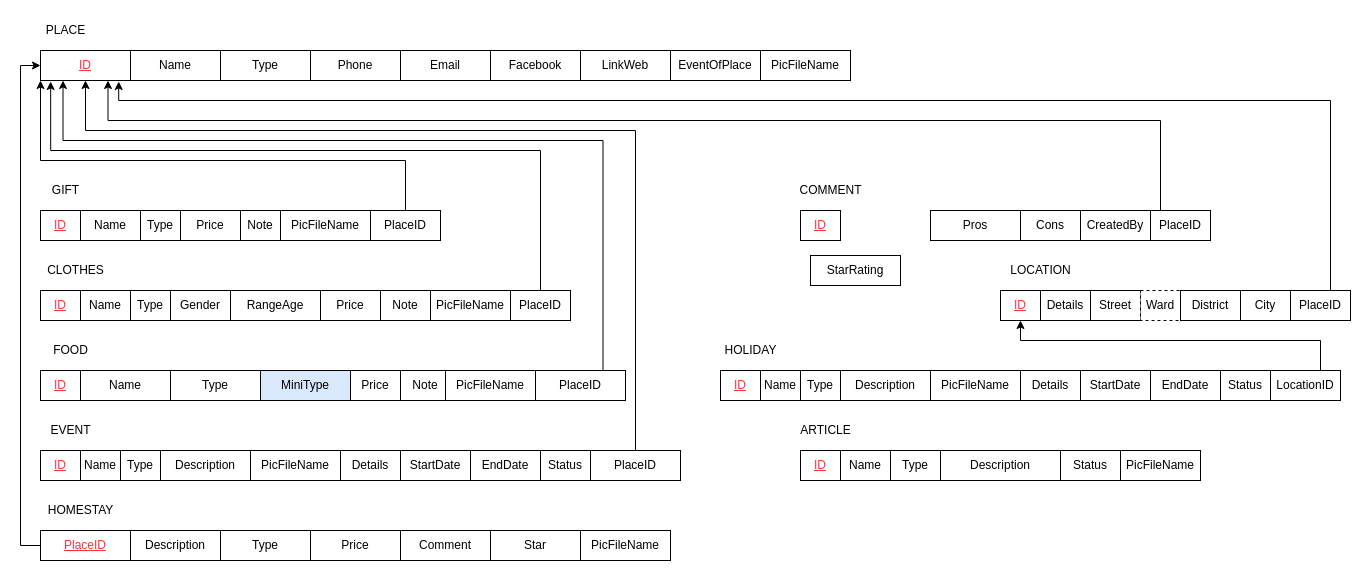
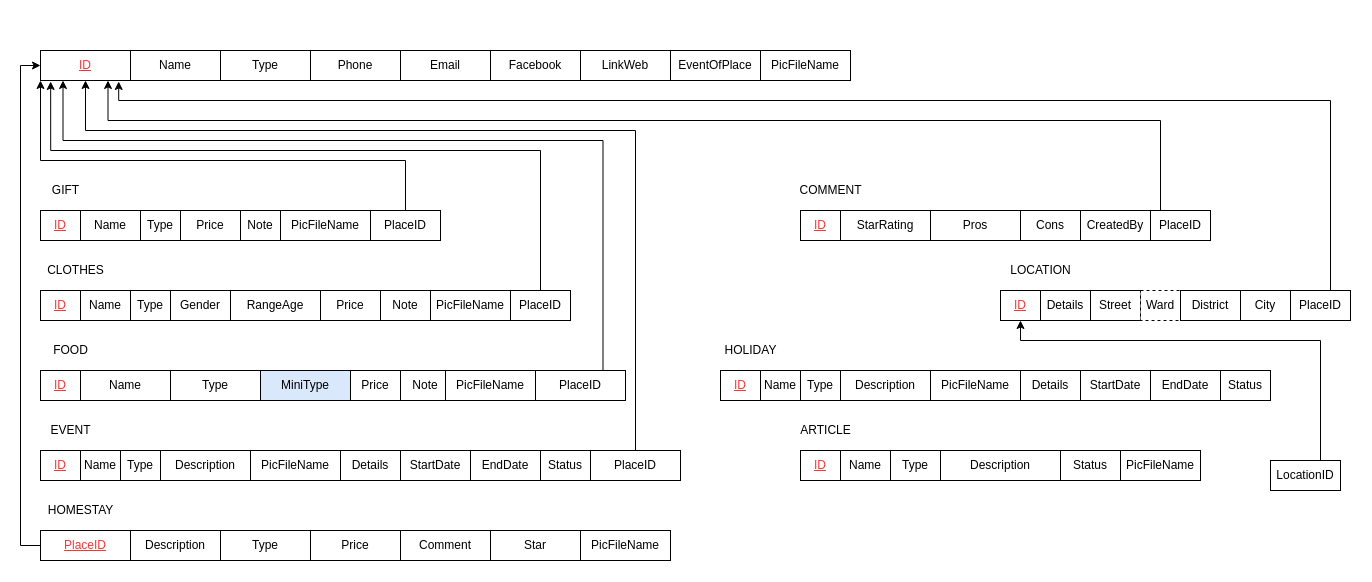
node "PLACE": removed
node "StarRating": moved (856, 271) -> (886, 226)
node "LocationID": moved (1306, 386) -> (1306, 476)
